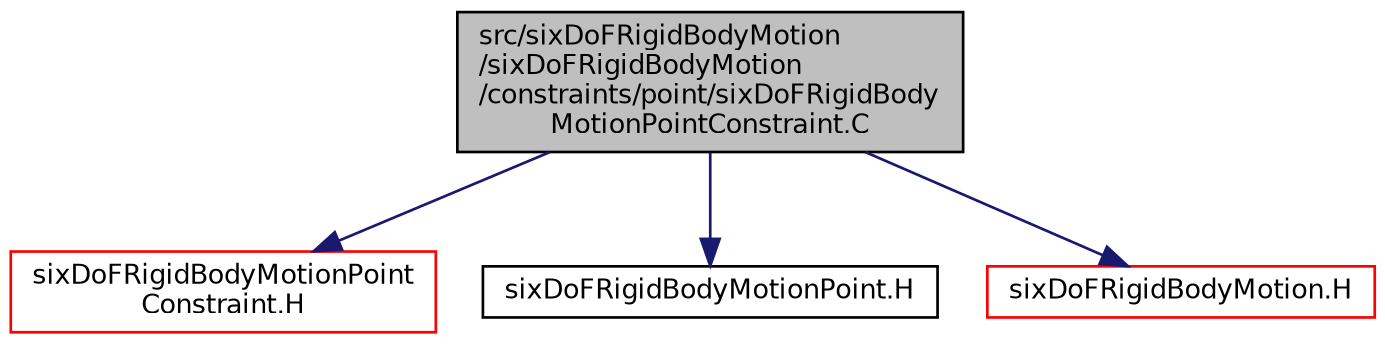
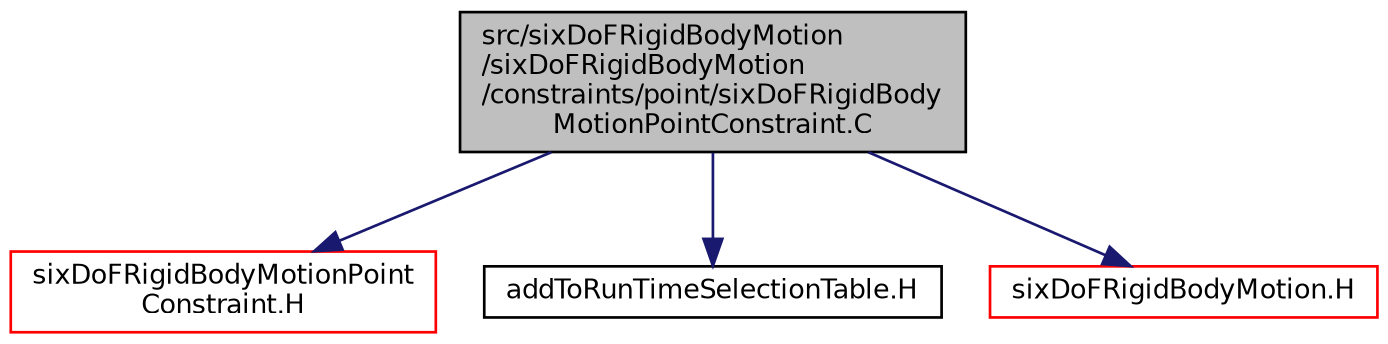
node "sixDoFRigidBodyMotionPoint.H": label "sixDoFRigidBodyMotionPoint.H" -> "addToRunTimeSelectionTable.H"
